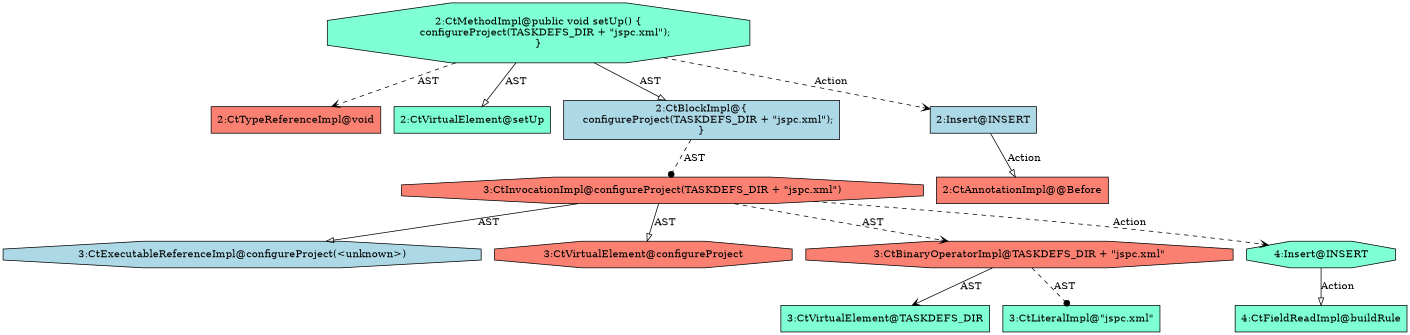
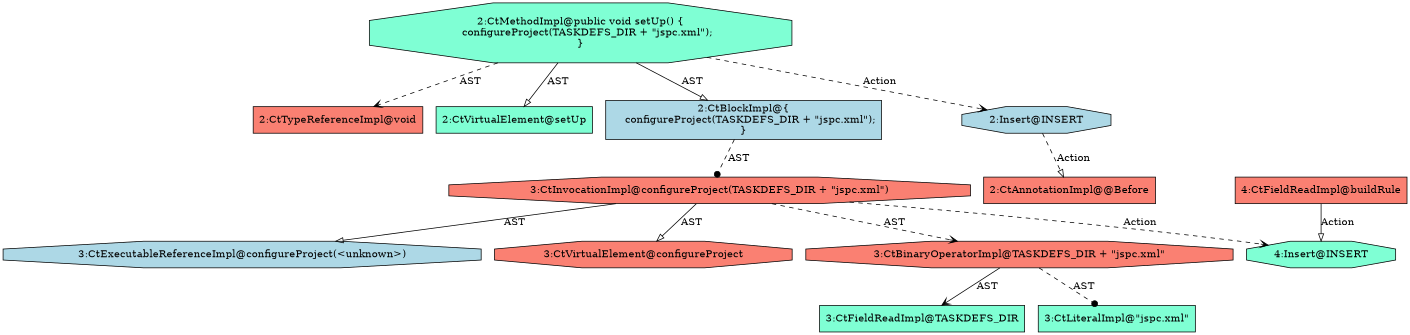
node "2:Insert@INSERT": shape box -> octagon
edge "2:Insert@INSERT" -> "2:CtAnnotationImpl@@Before": style solid -> dashed
edge "4:Insert@INSERT" -> "4:CtFieldReadImpl@buildRule": reversed
node "3:CtVirtualElement@TASKDEFS_DIR": label "3:CtVirtualElement@TASKDEFS_DIR" -> "3:CtFieldReadImpl@TASKDEFS_DIR"
node "4:CtFieldReadImpl@buildRule": fillcolor aquamarine -> salmon
